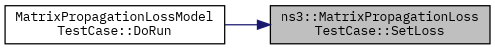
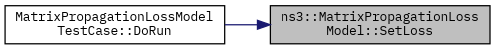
node "ns3::MatrixPropagationLoss TestCase::SetLoss": label "ns3::MatrixPropagationLoss TestCase::SetLoss" -> "ns3::MatrixPropagationLoss Model::SetLoss"
